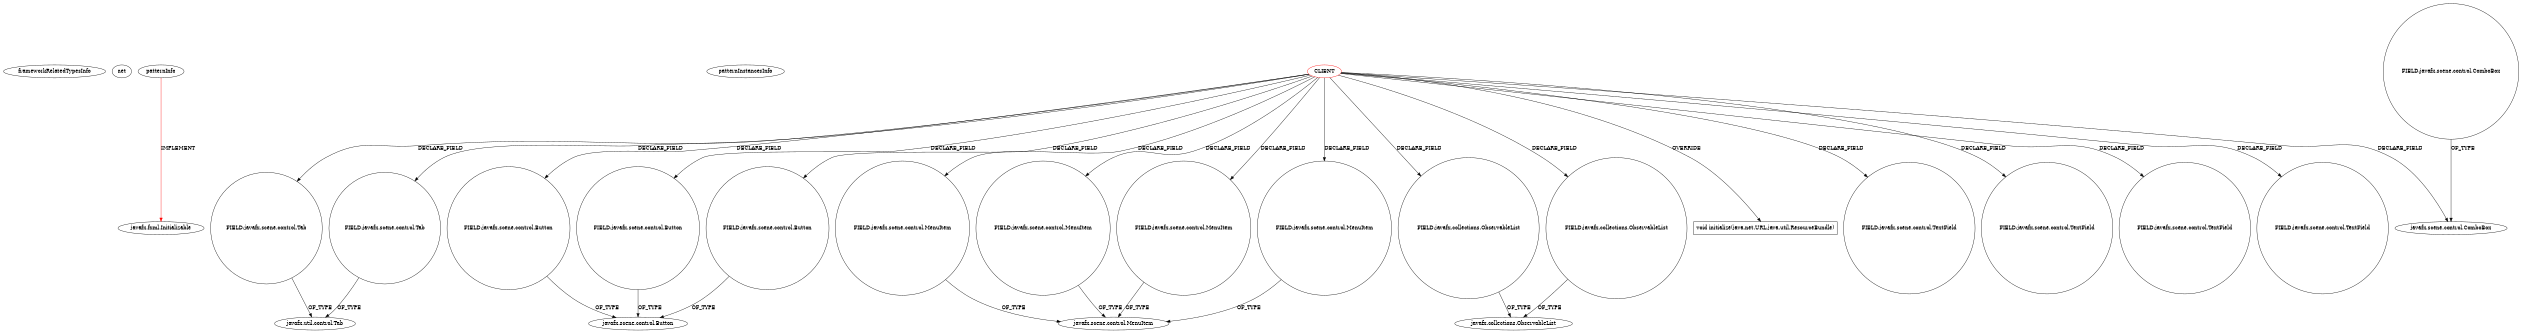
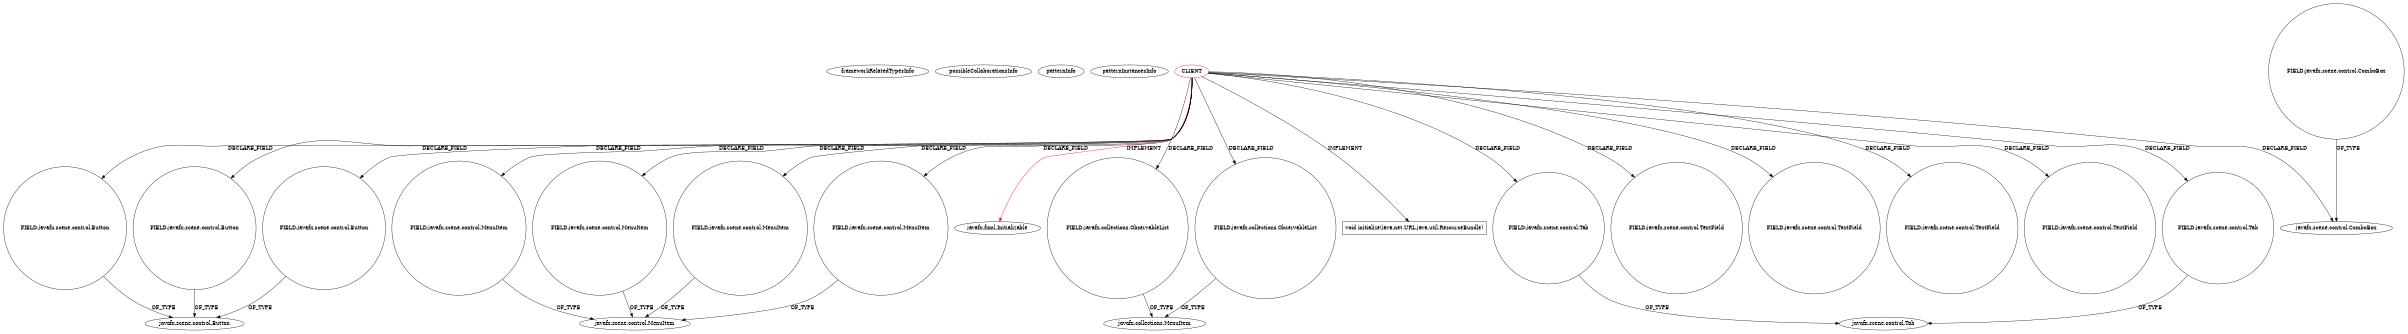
node "net": label "net" -> "possibleCollaborationsInfo"
edge "patternInfo" -> "javafx.fxml.Initializable": now "CLIENT" -> "javafx.fxml.Initializable"
edge "CLIENT" -> "void initialize(java.net.URL,java.util.ResourceBundle)": label "OVERRIDE" -> "IMPLEMENT"
node "javafx.util.control.Tab": label "javafx.util.control.Tab" -> "javafx.scene.control.Tab"
node "javafx.collections.ObservableList": label "javafx.collections.ObservableList" -> "javafx.collections.MenuItem"
